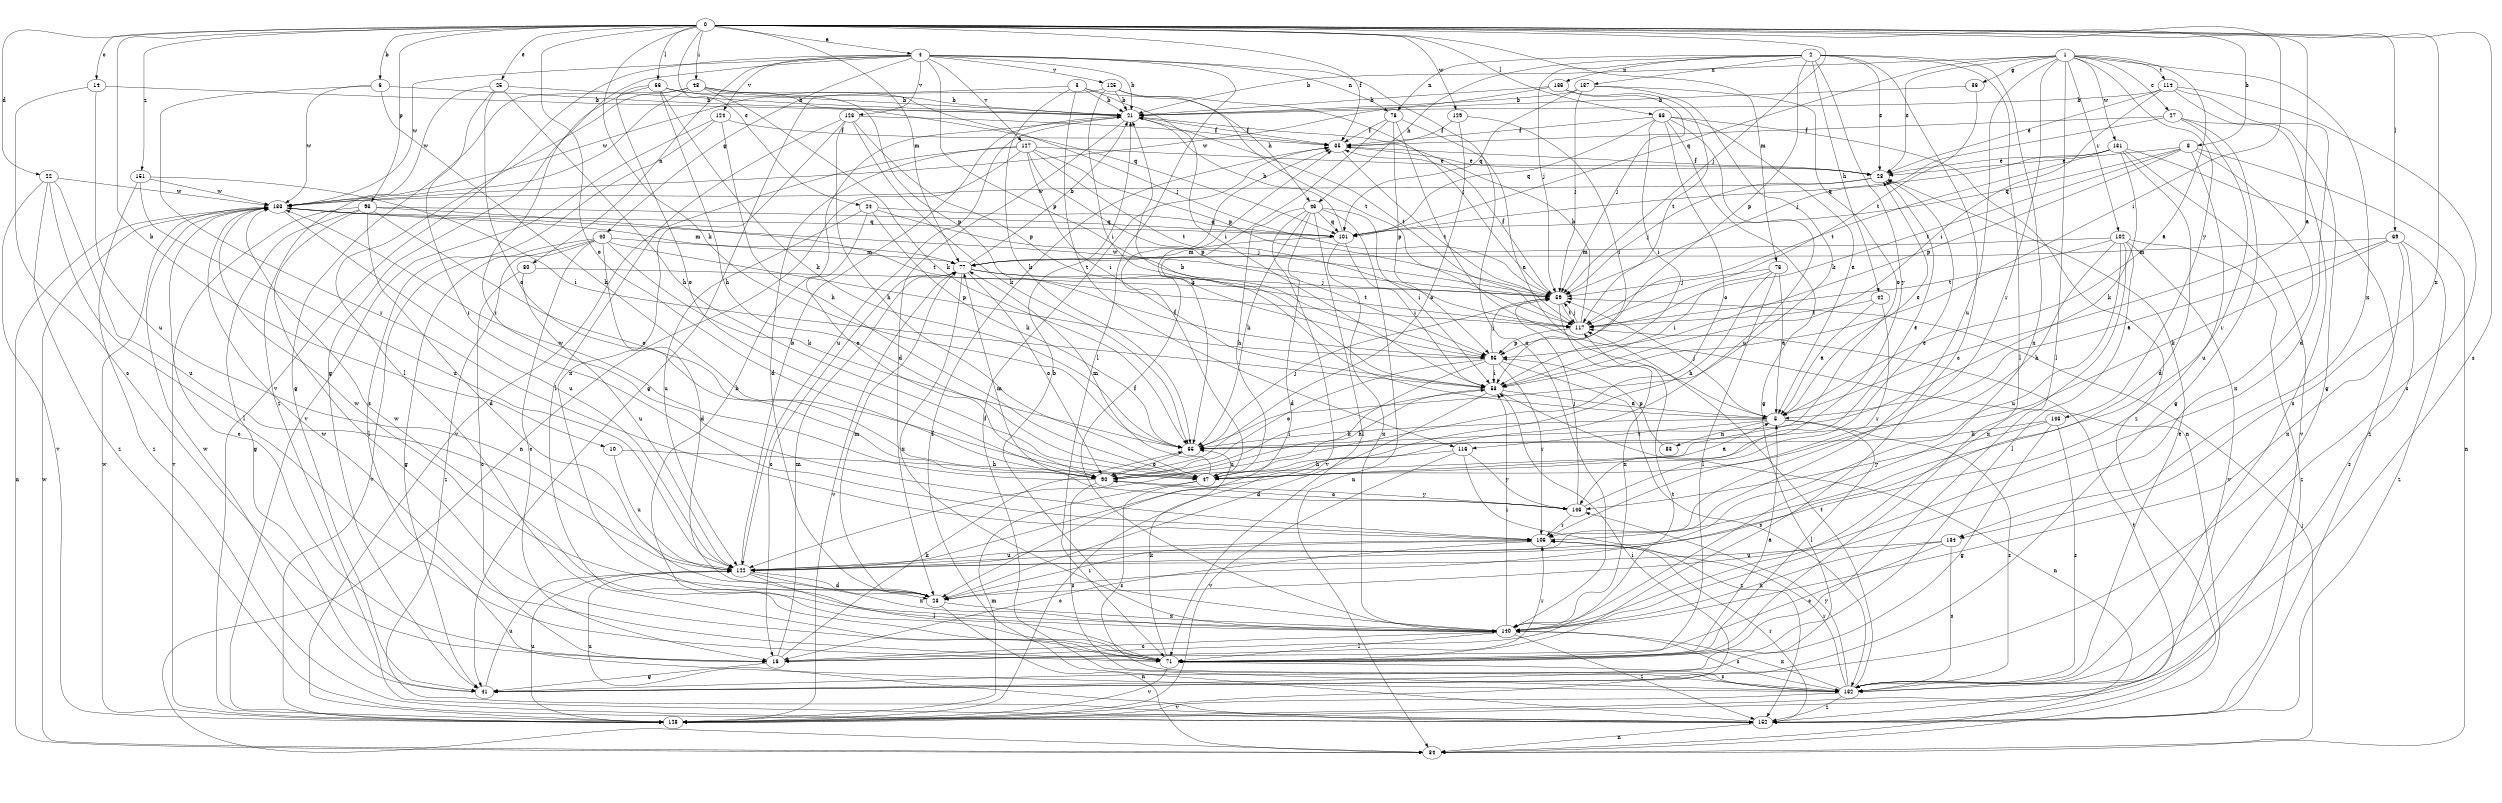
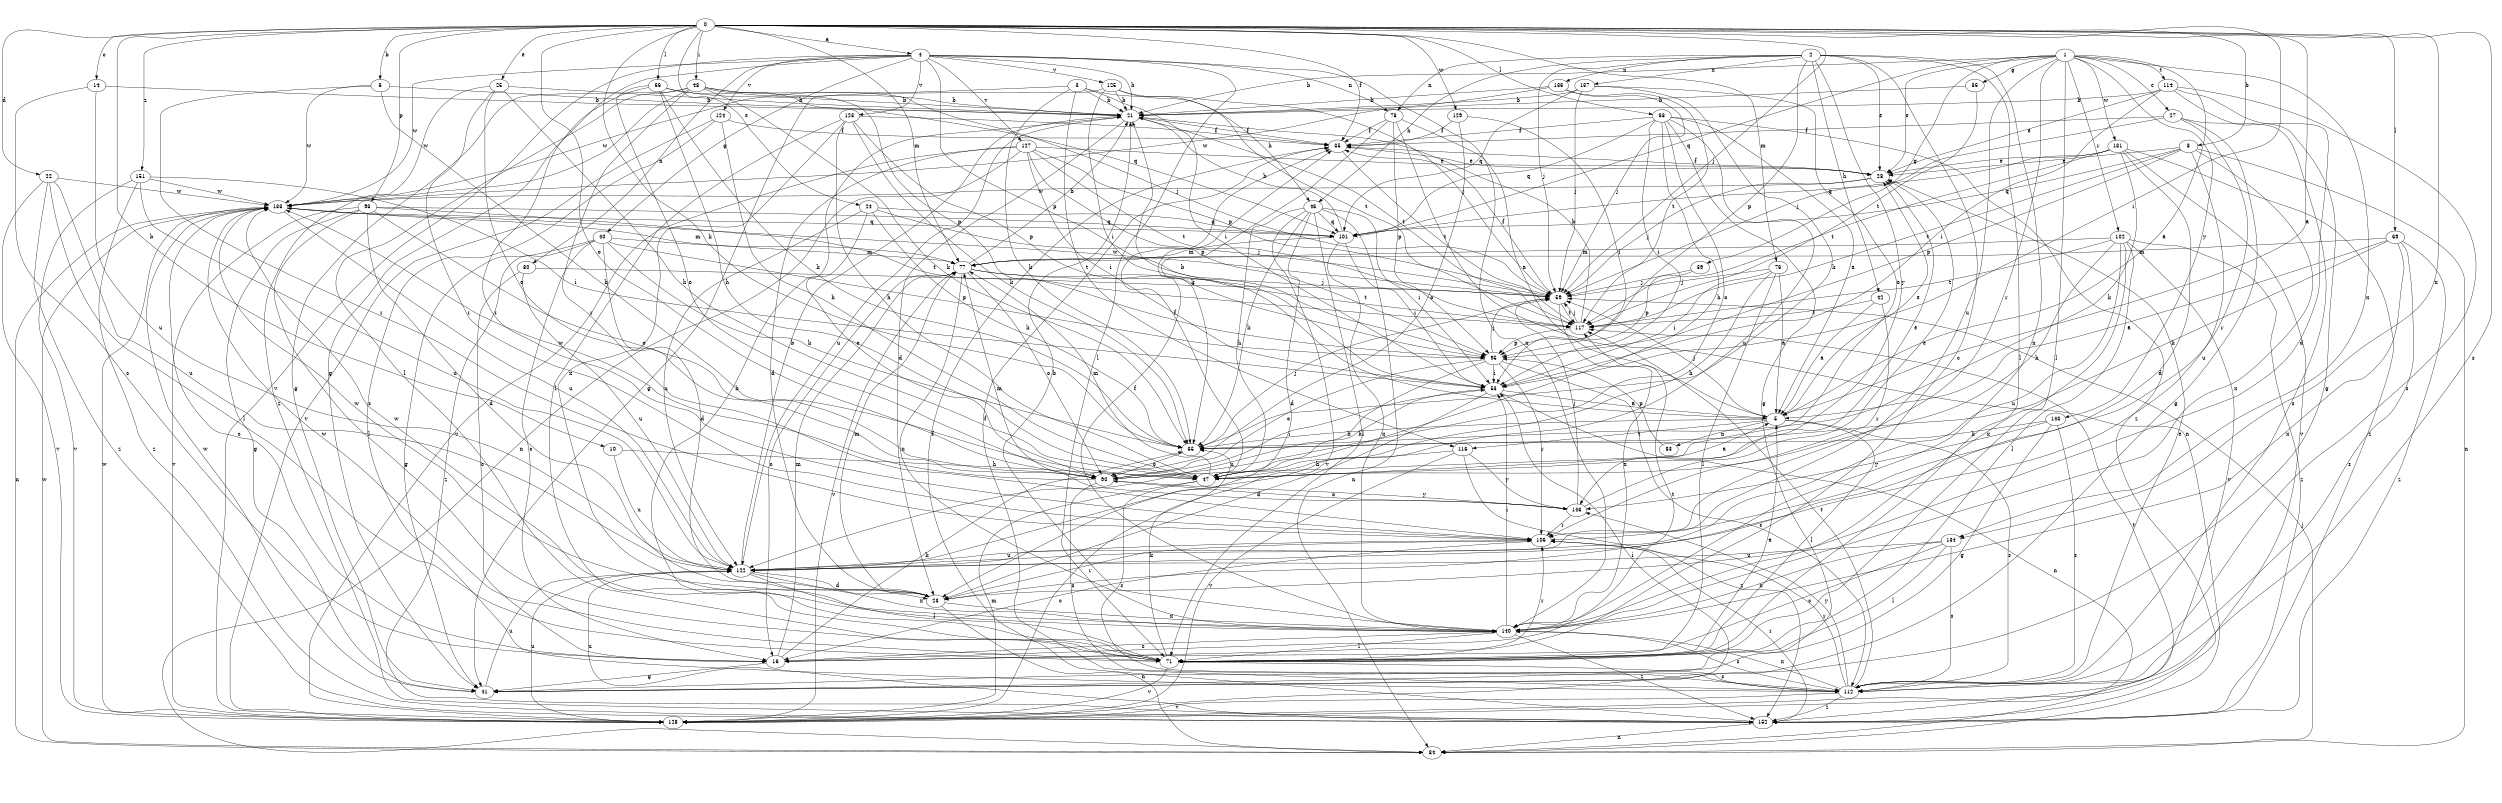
node "39": added
edge "68" -> "47": added, label "h"
edge "48" -> "106": added, label "r"
edge "40" -> "128": now "151" -> "128"
edge "134" -> "71": added, label "l"
node "132": label "132" -> "112"
